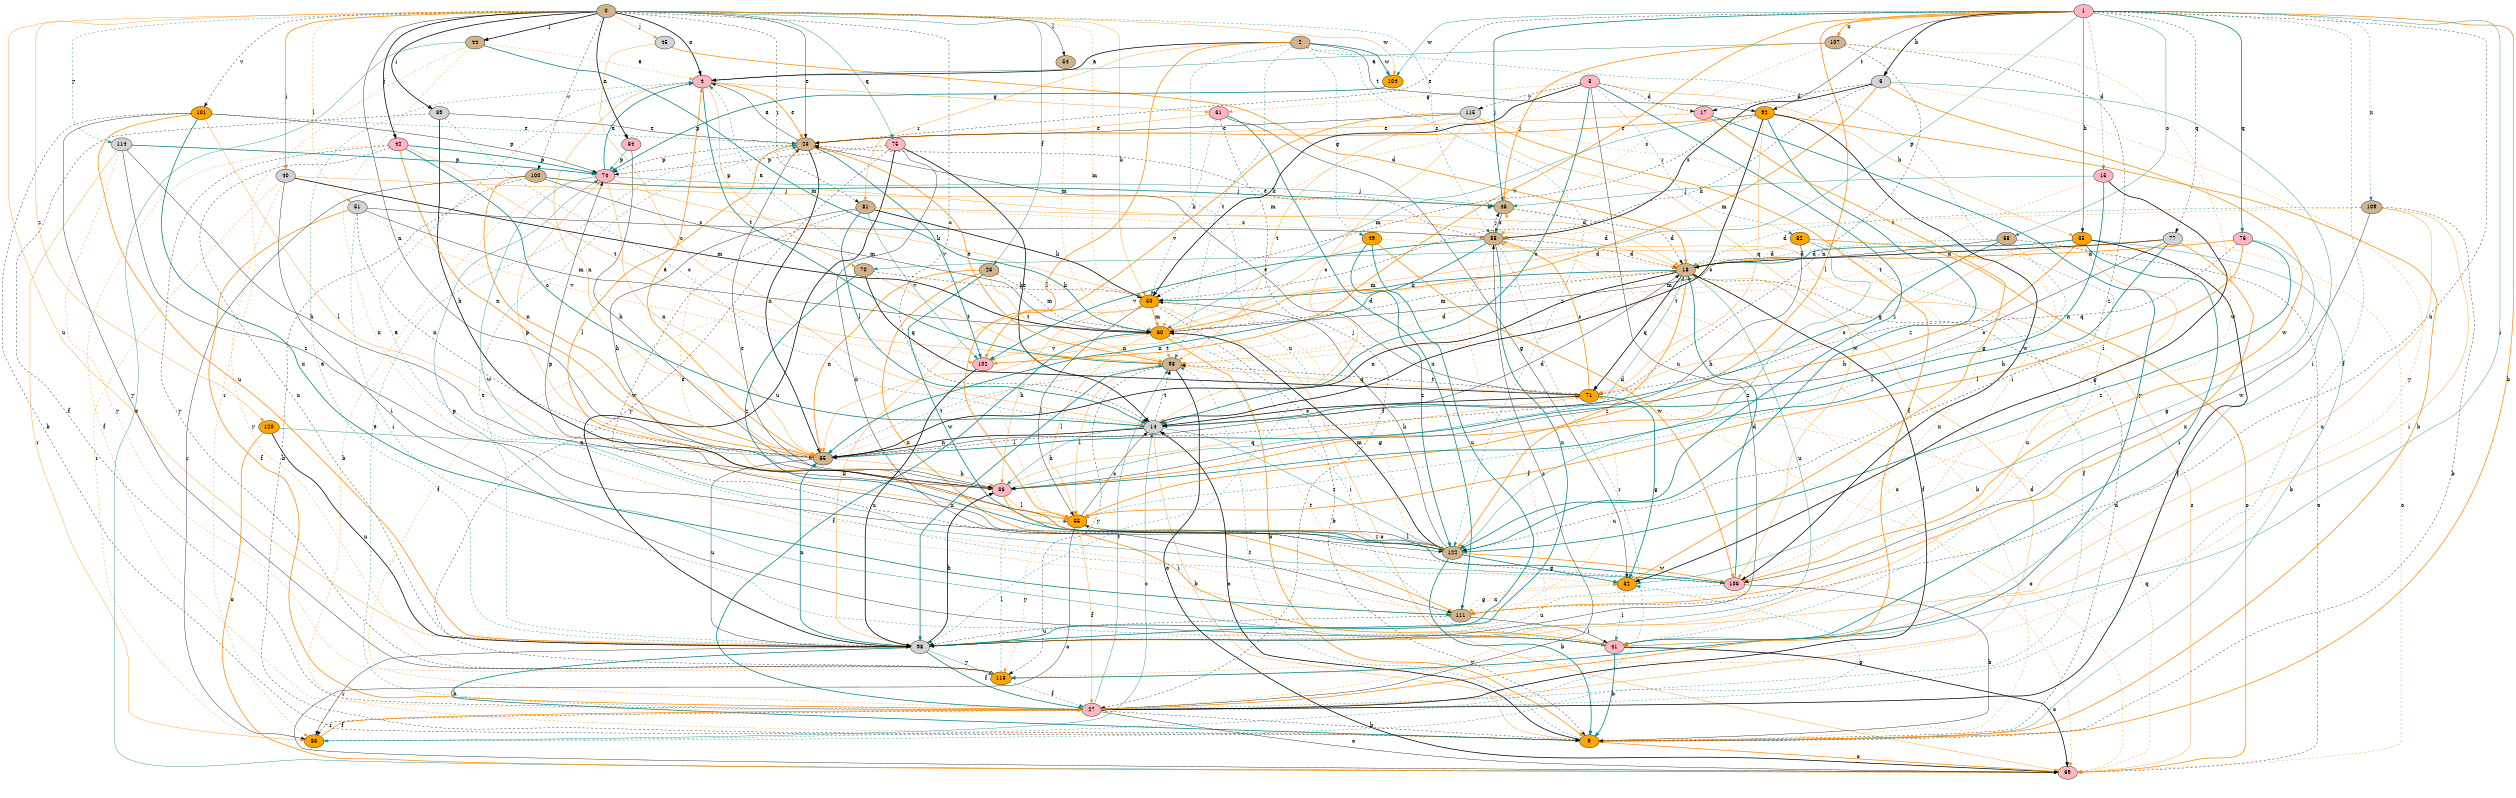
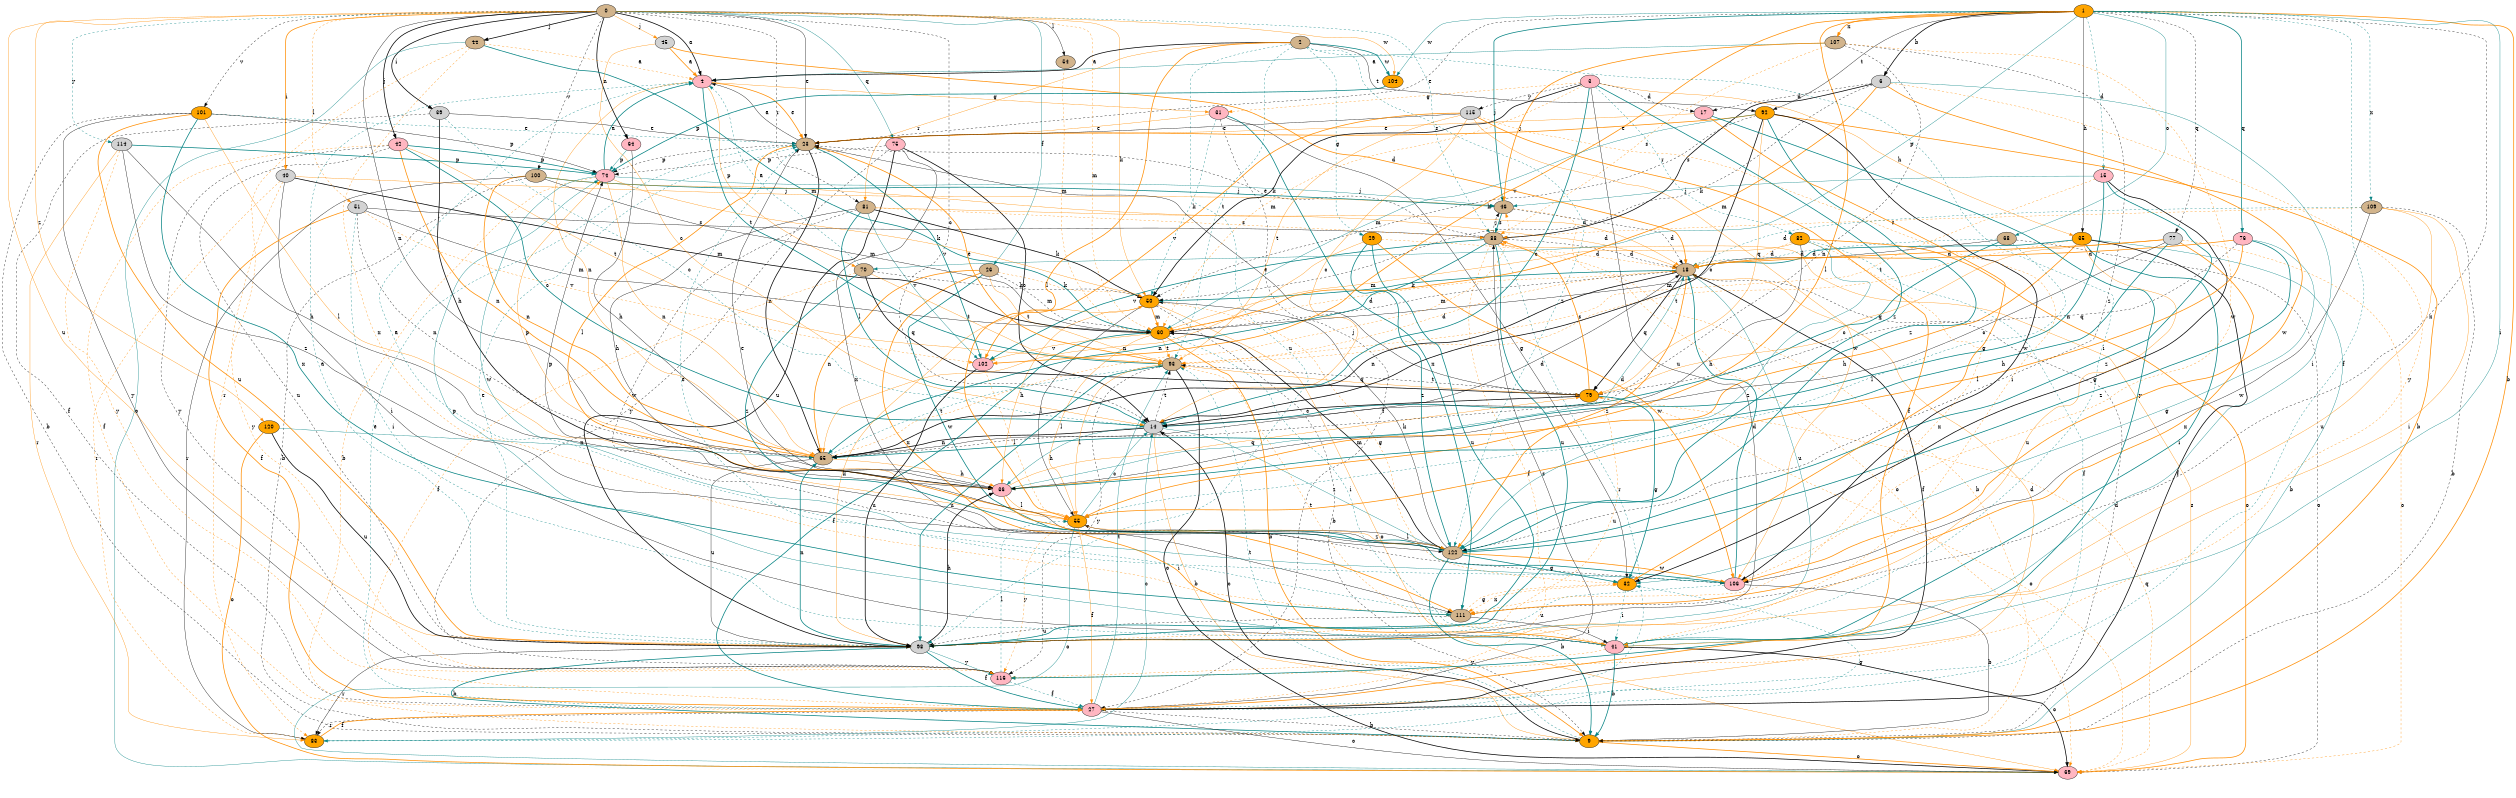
node "1": fillcolor lightpink -> orange
node "49": label "49" -> "29"
edge "77" -> "18": color black -> darkorange
edge "65" -> "4": now "45" -> "4"
node "71": label "71" -> "79"
edge "15" -> "122": added, label "z"
edge "55" -> "14": color black -> teal
edge "111" -> "23": color darkorange -> teal
node "116": fillcolor orange -> lightpink
edge "55" -> "69": color black -> teal
